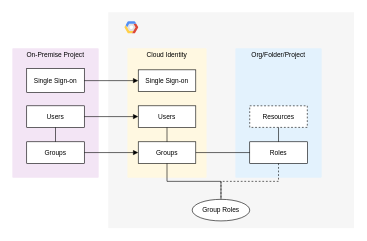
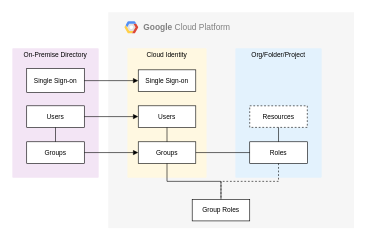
node "Google Cloud Platform": added
node "On-Premise Project": label "On-Premise Project" -> "On-Premise Directory"
node "Group Roles": shape ellipse -> rectangle
